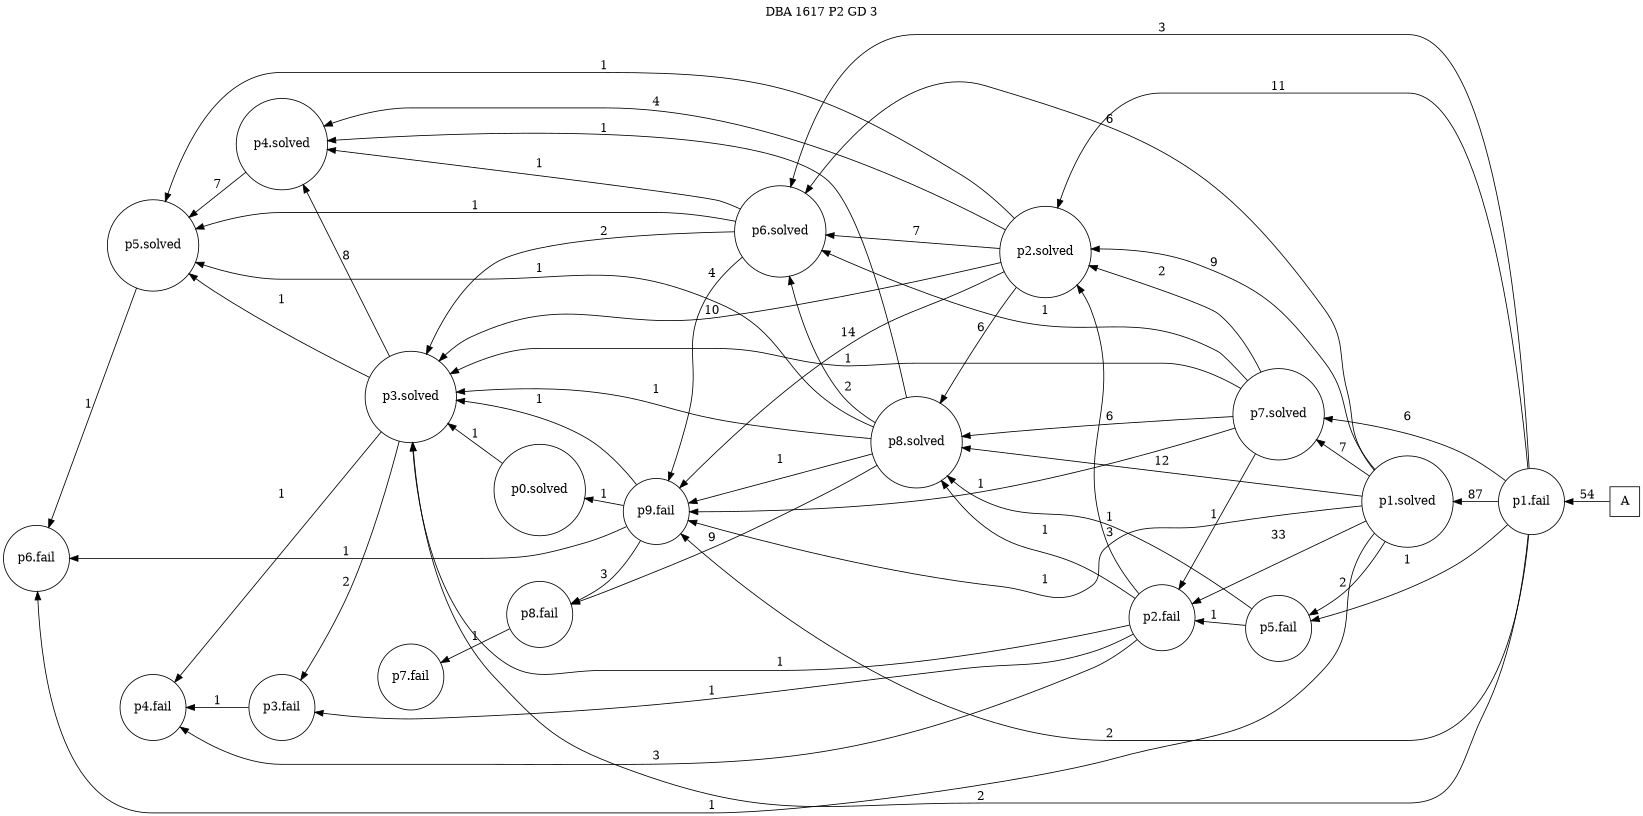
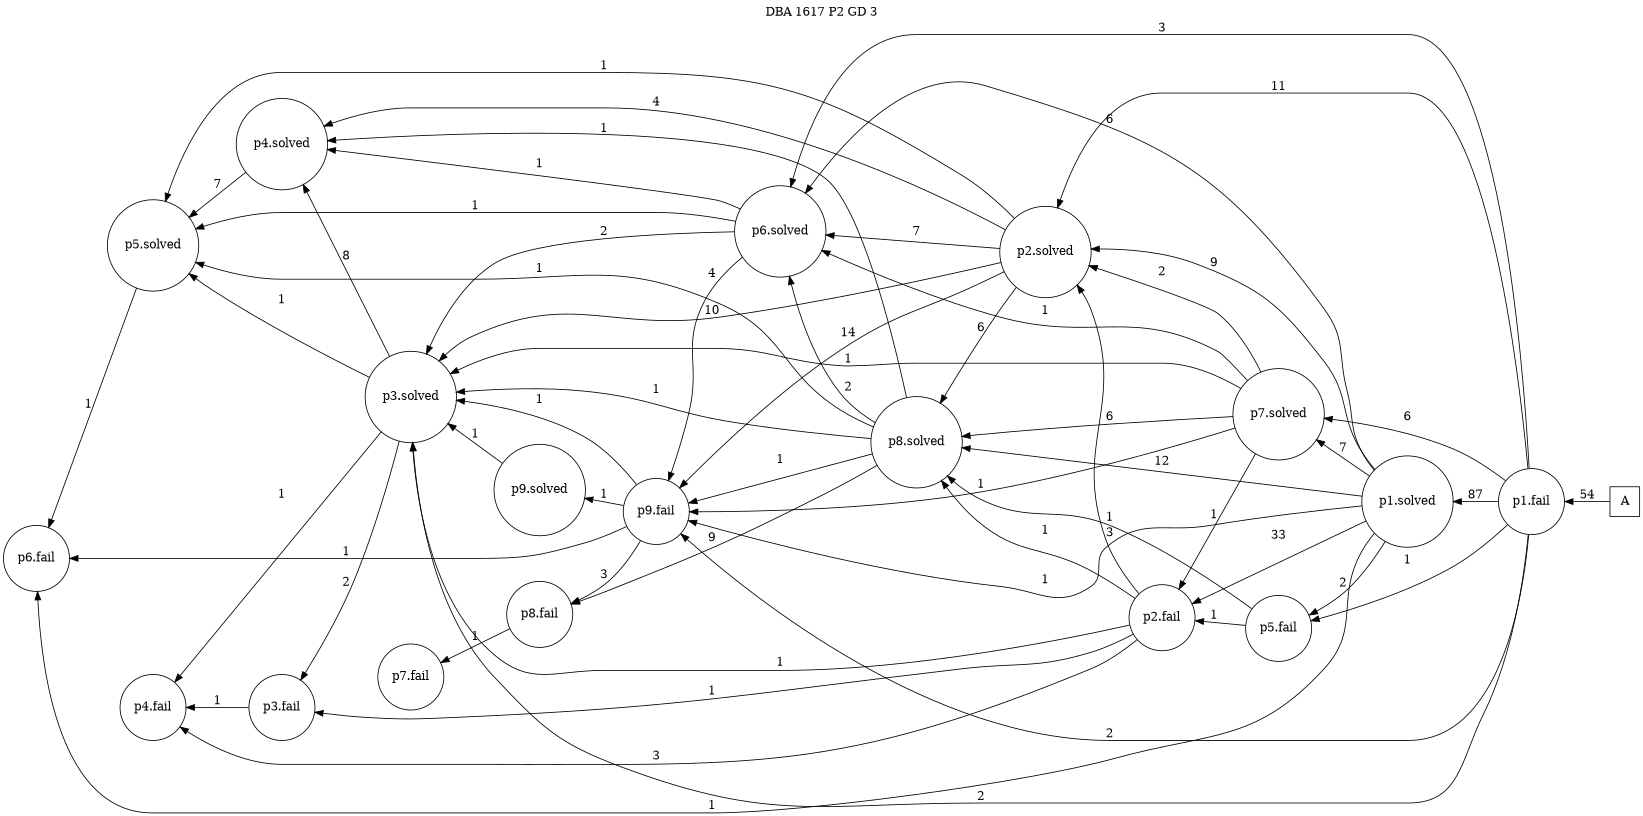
node "p0.solved": label "p0.solved" -> "p9.solved"
